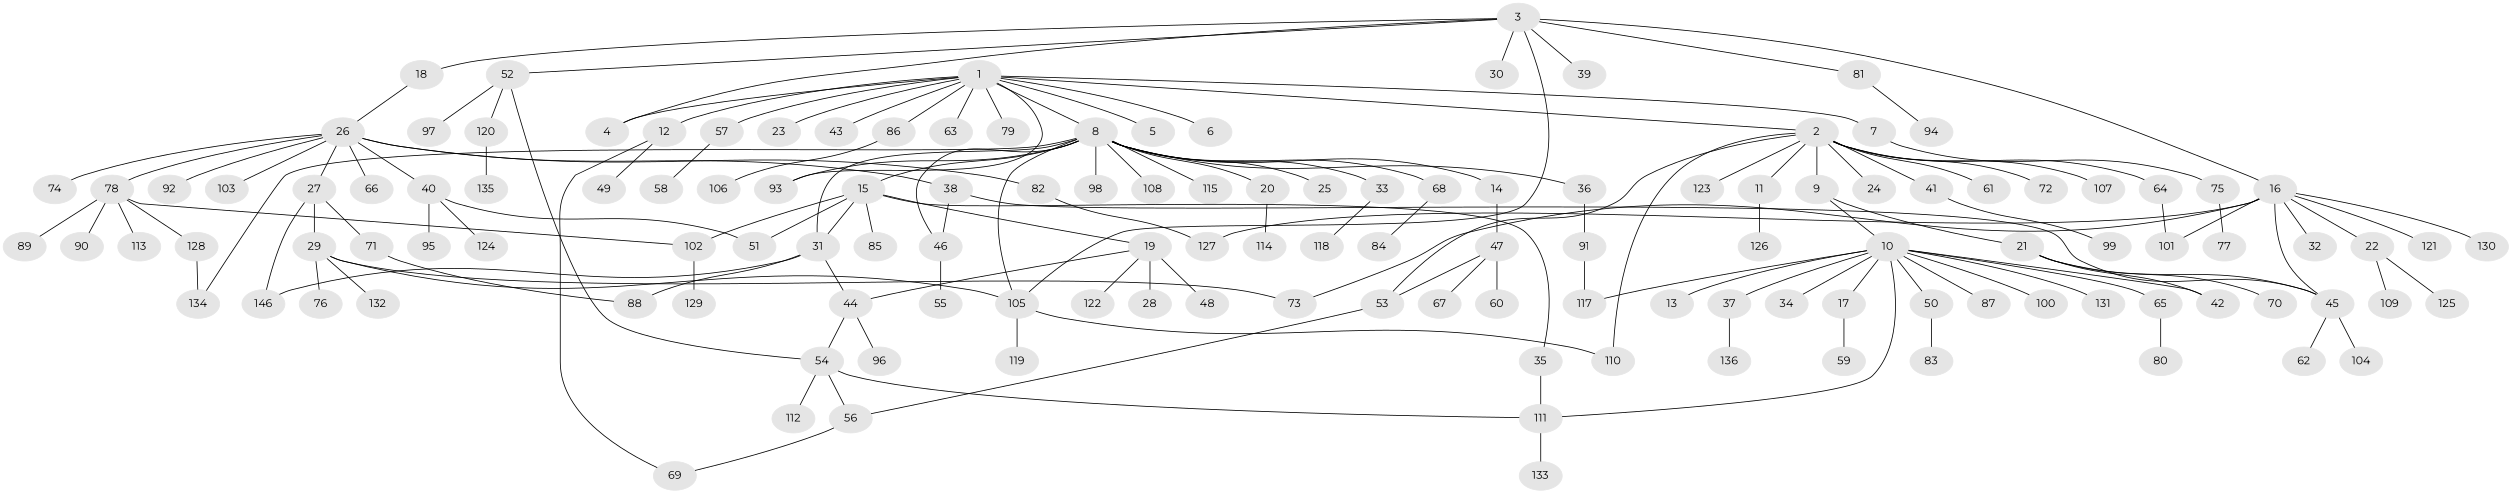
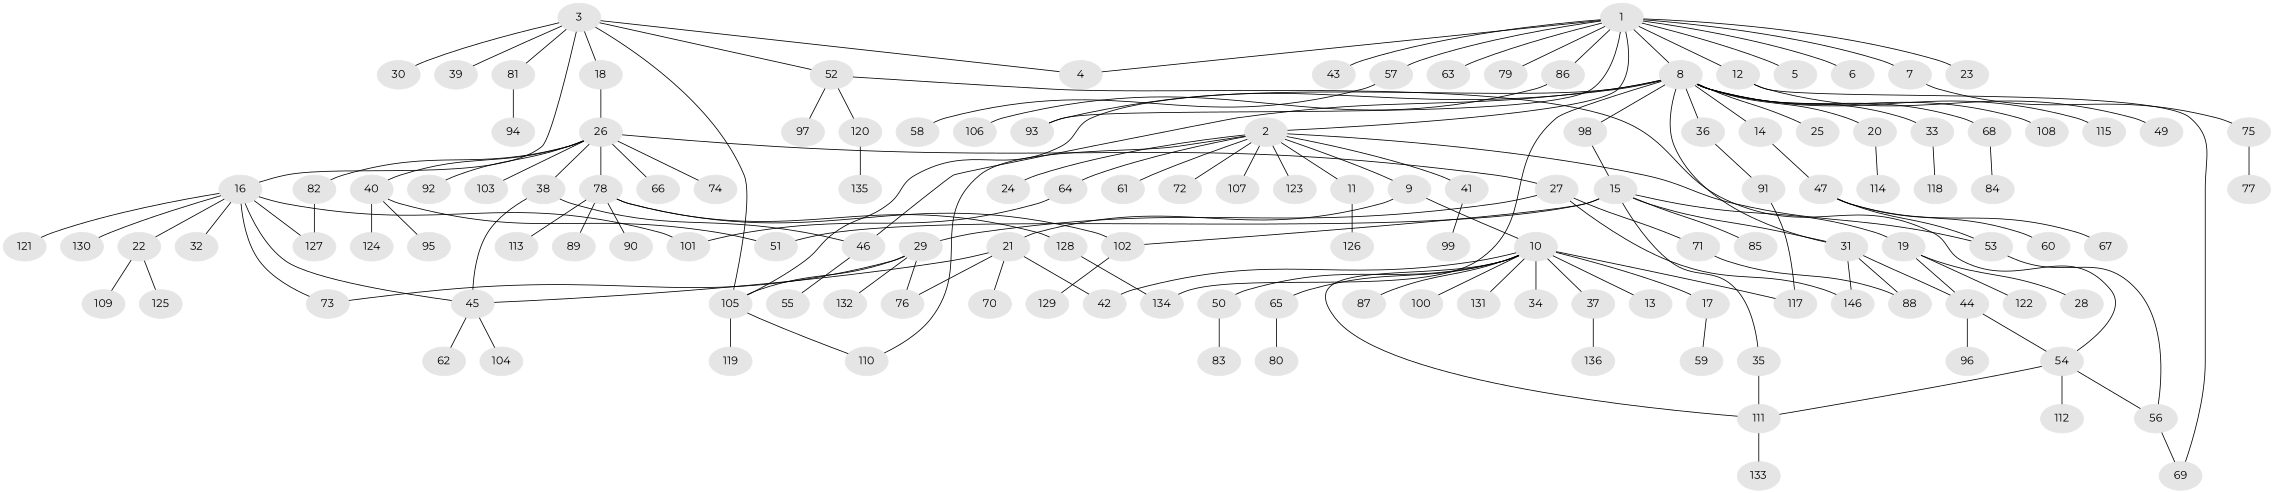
edge "8" -- "15": now "98" -- "15"
edge "21" -- "76": added
node "48": removed
